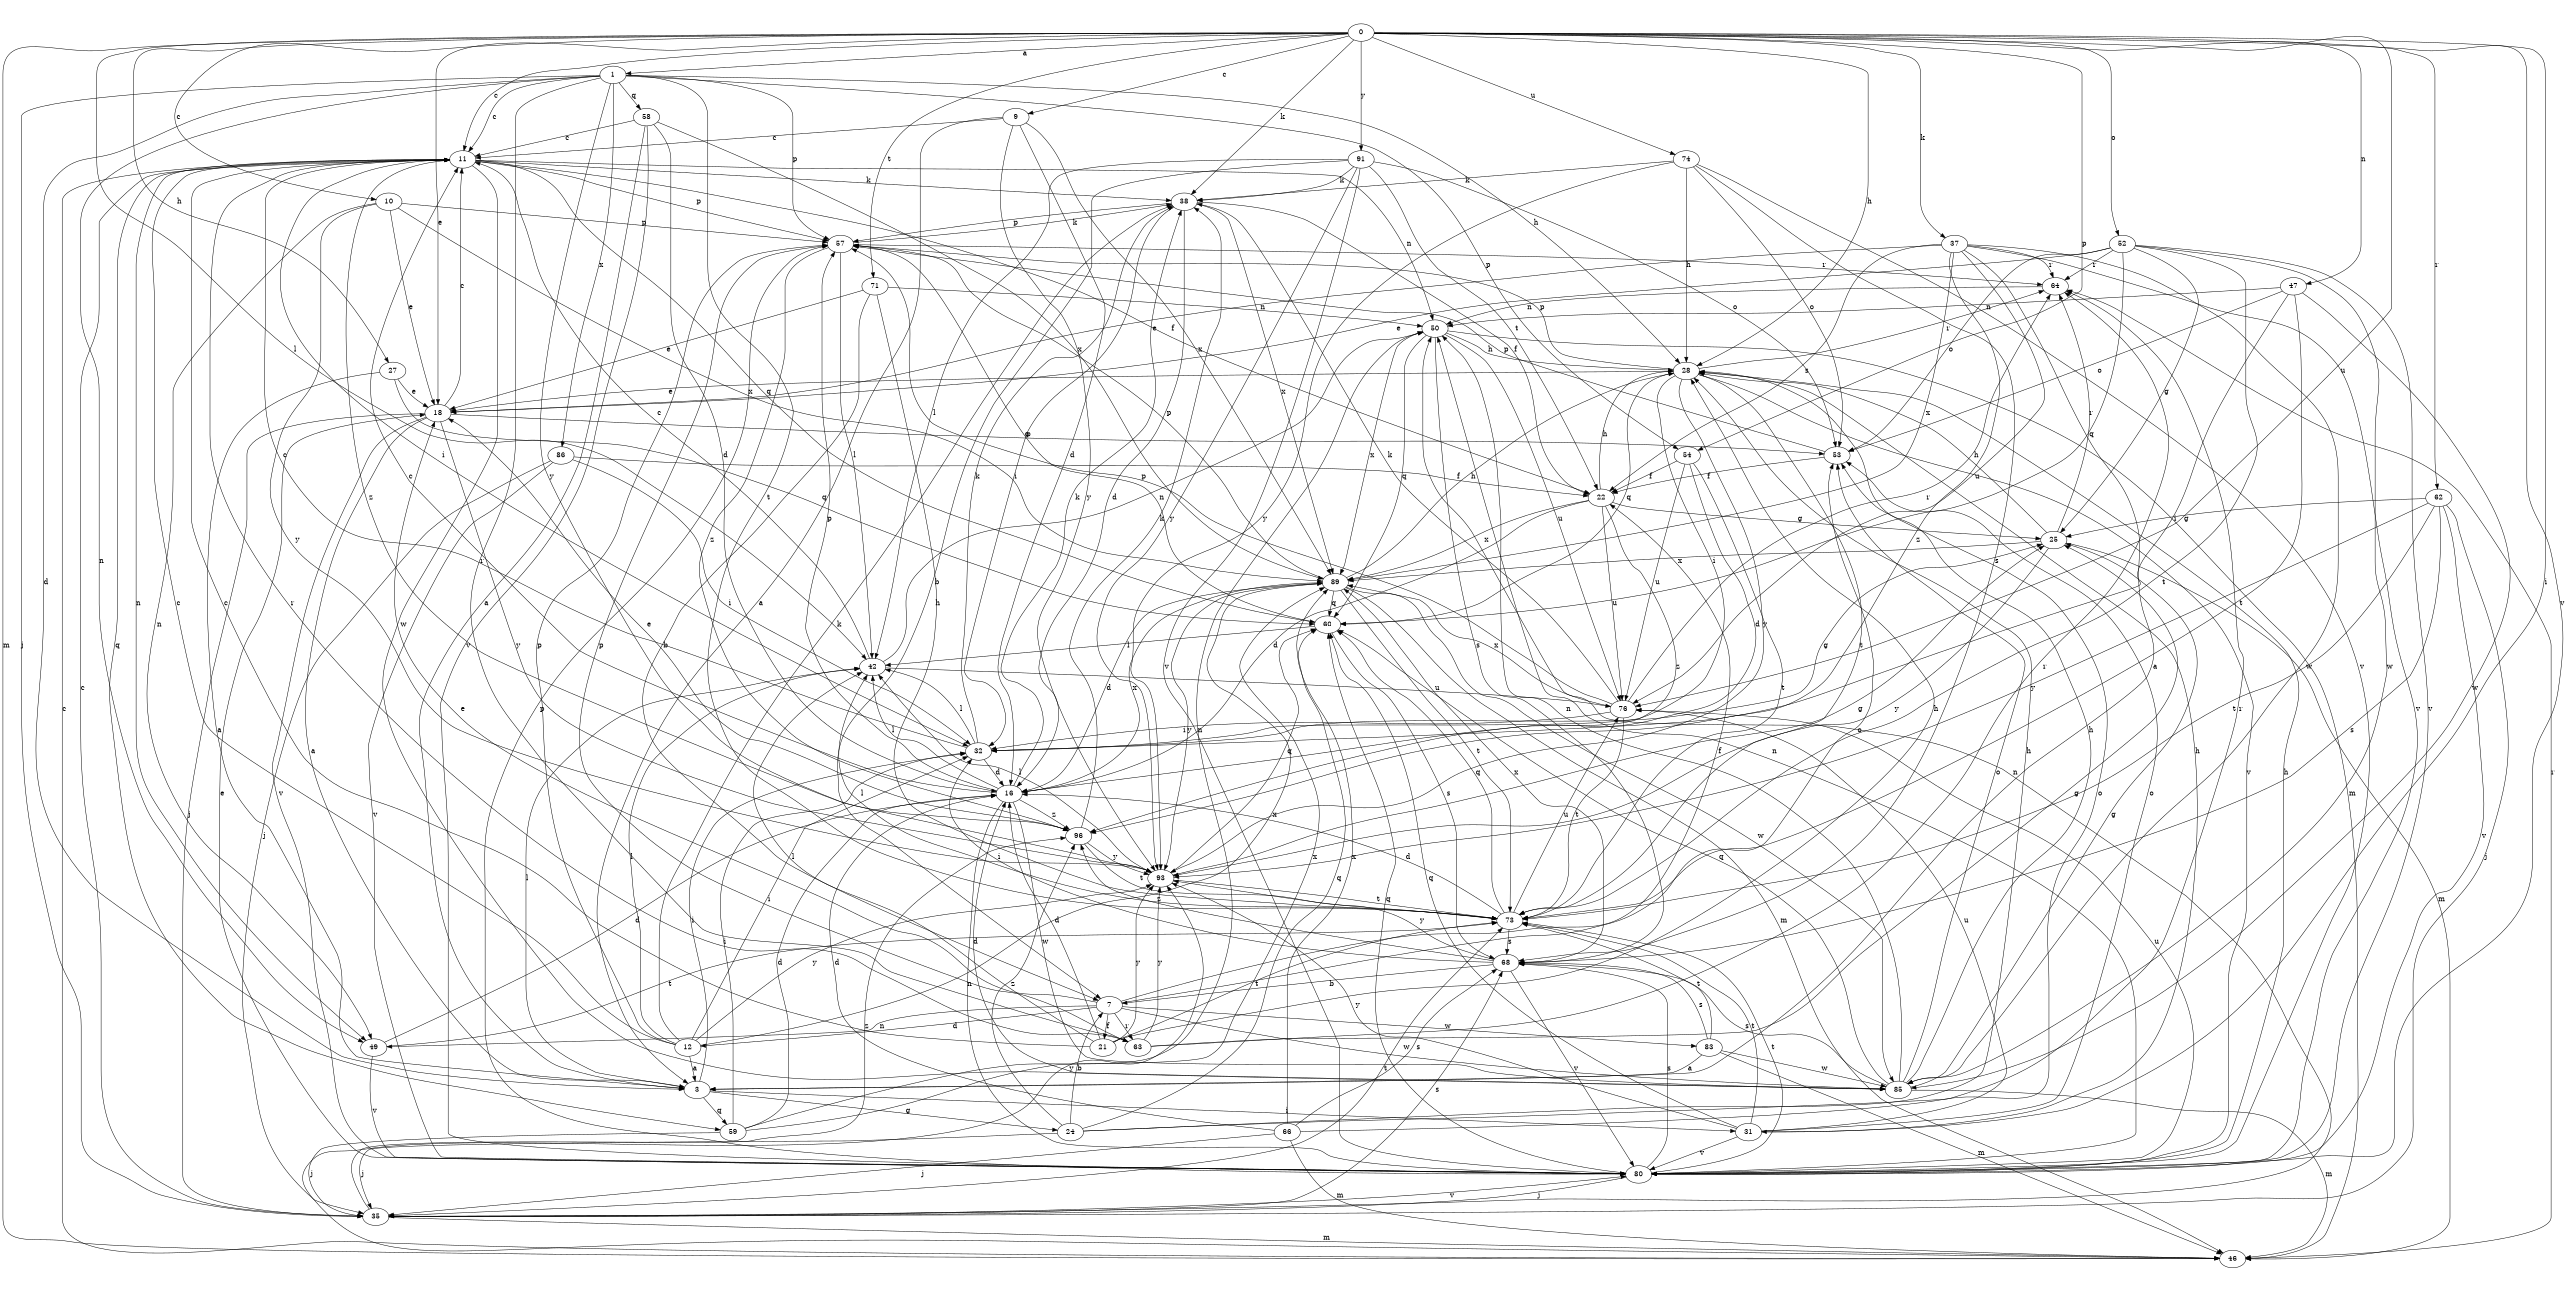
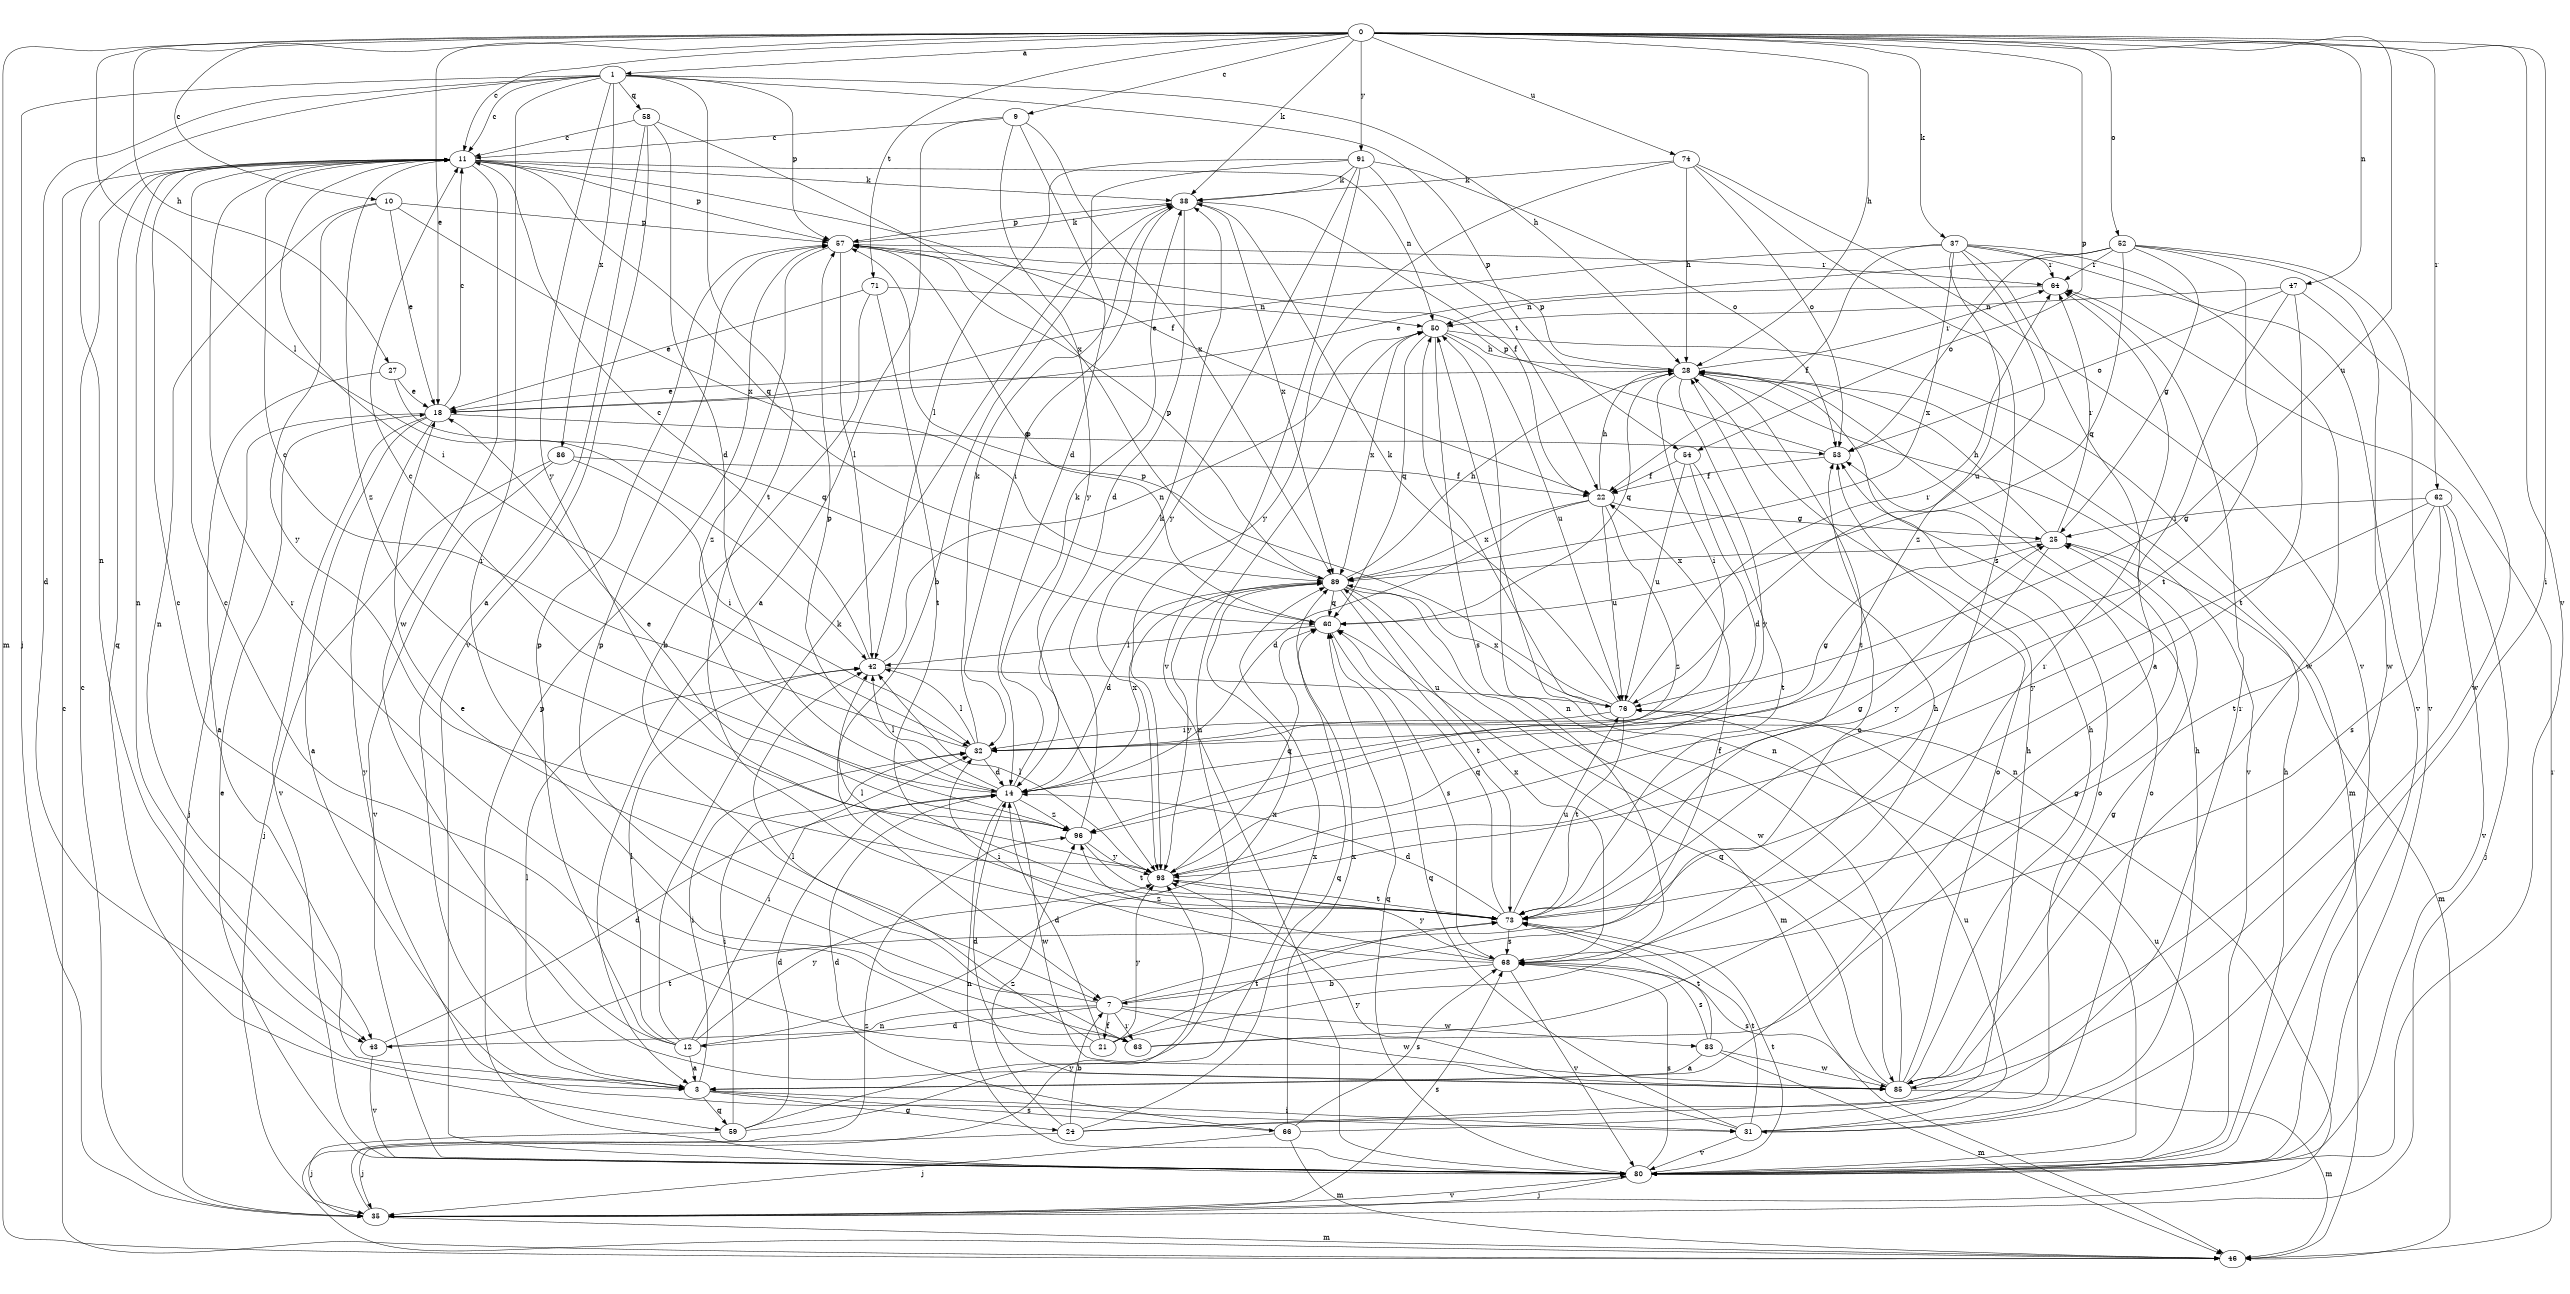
edge "37" -> "22": label "s" -> "f"
edge "71" -> "73": label "h" -> "t"
edge "18" -> "93": now "18" -> "31"
node "16": label "16" -> "14"
edge "63" -> "93": removed, label "y"
node "49": label "49" -> "43"
edge "3" -> "66": added, label "s"
edge "35" -> "73": removed, label "t"
